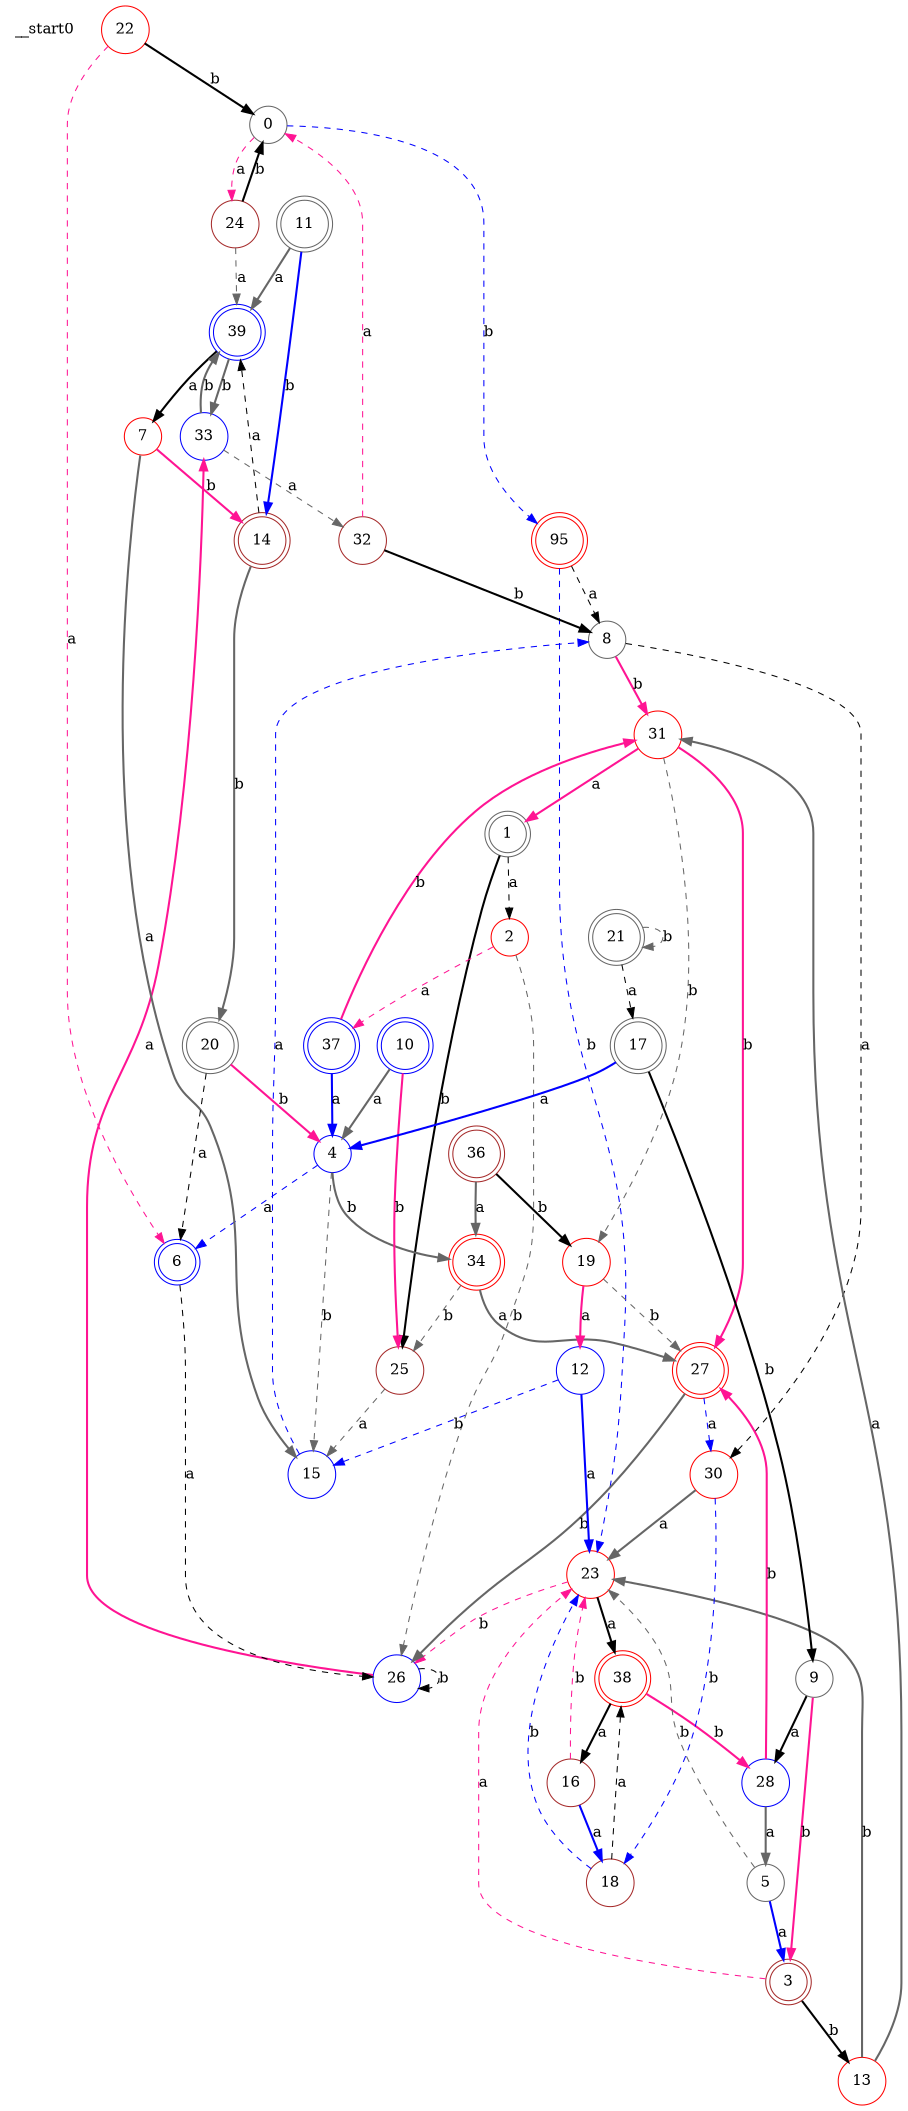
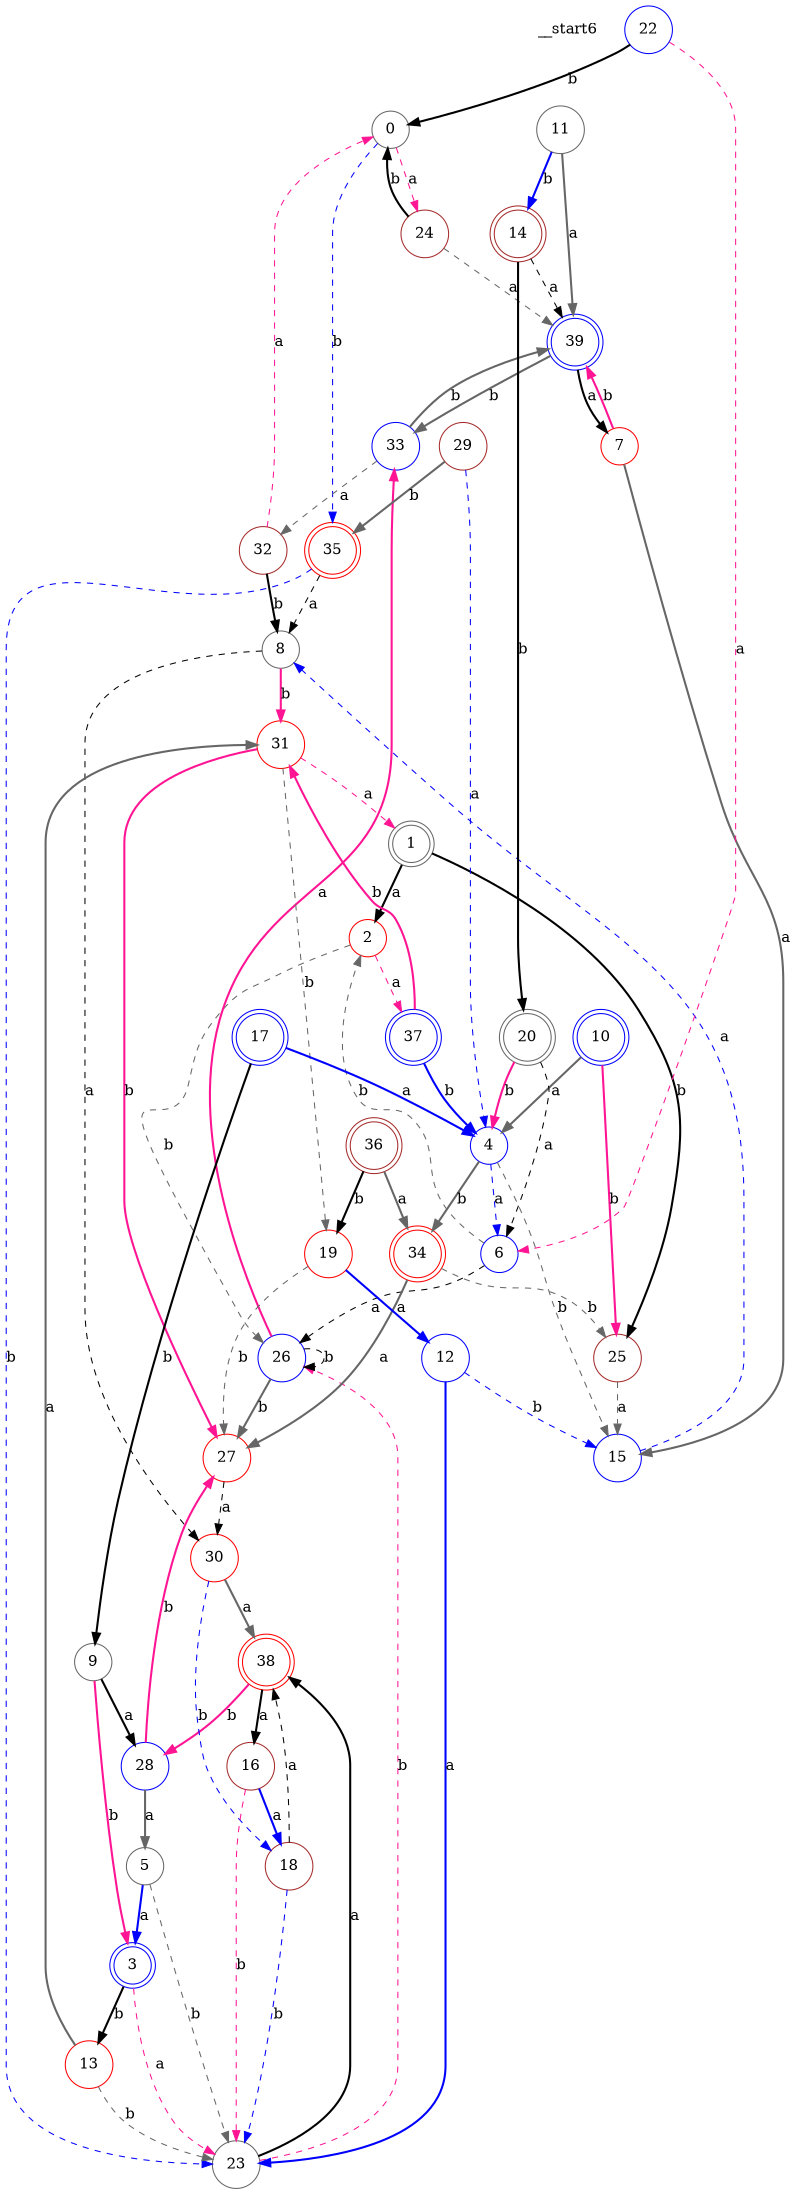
node "__start0": label "__start0" -> "__start6"
node "22": color red -> blue
node "11": shape doublecircle -> circle
node "29": added
edge "7" -> "14": now "7" -> "39"
node "95": label "95" -> "35"
edge "31" -> "1": style bold -> dashed
edge "14" -> "20": color gray40 -> black
edge "1" -> "2": style dashed -> bold
node "21": removed
node "17": color gray40 -> blue
edge "37" -> "4": label "a" -> "b"
edge "6" -> "2": added, label "b"
node "6": shape doublecircle -> circle
edge "19" -> "12": color deeppink -> blue
node "27": shape doublecircle -> circle
edge "27" -> "30": color blue -> black
edge "30" -> "23": now "30" -> "38"
edge "27" -> "26": reversed
node "23": color red -> gray40
edge "13" -> "23": style bold -> dashed
node "3": color brown -> blue
